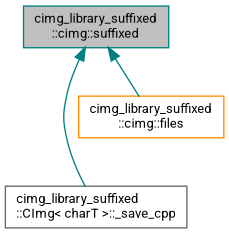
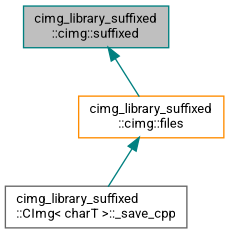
edge "cimg_library_suffixed ::CImg< charT >::_save_cpp" -> "cimg_library_suffixed ::cimg::suffixed": now "cimg_library_suffixed ::CImg< charT >::_save_cpp" -> "cimg_library_suffixed ::cimg::files"
